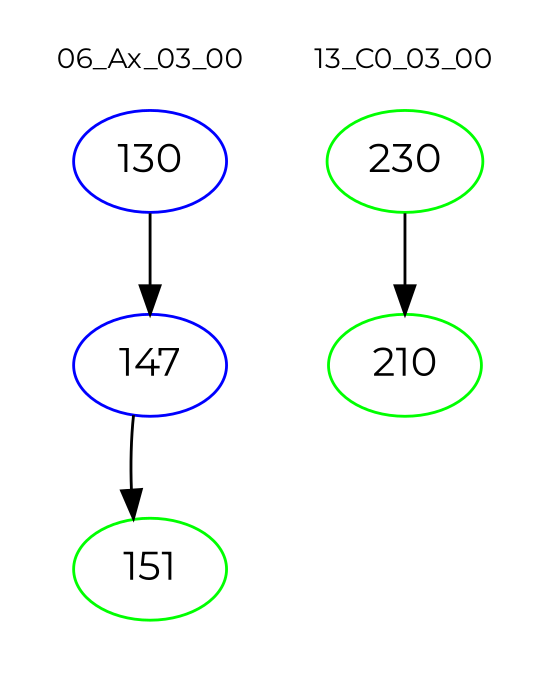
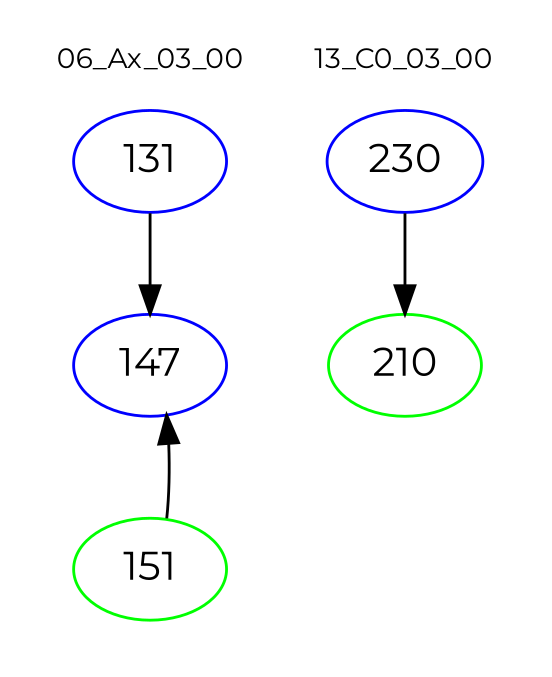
node "130": label "130" -> "131"
node "230": color green -> blue
edge "147" -> "151": reversed
